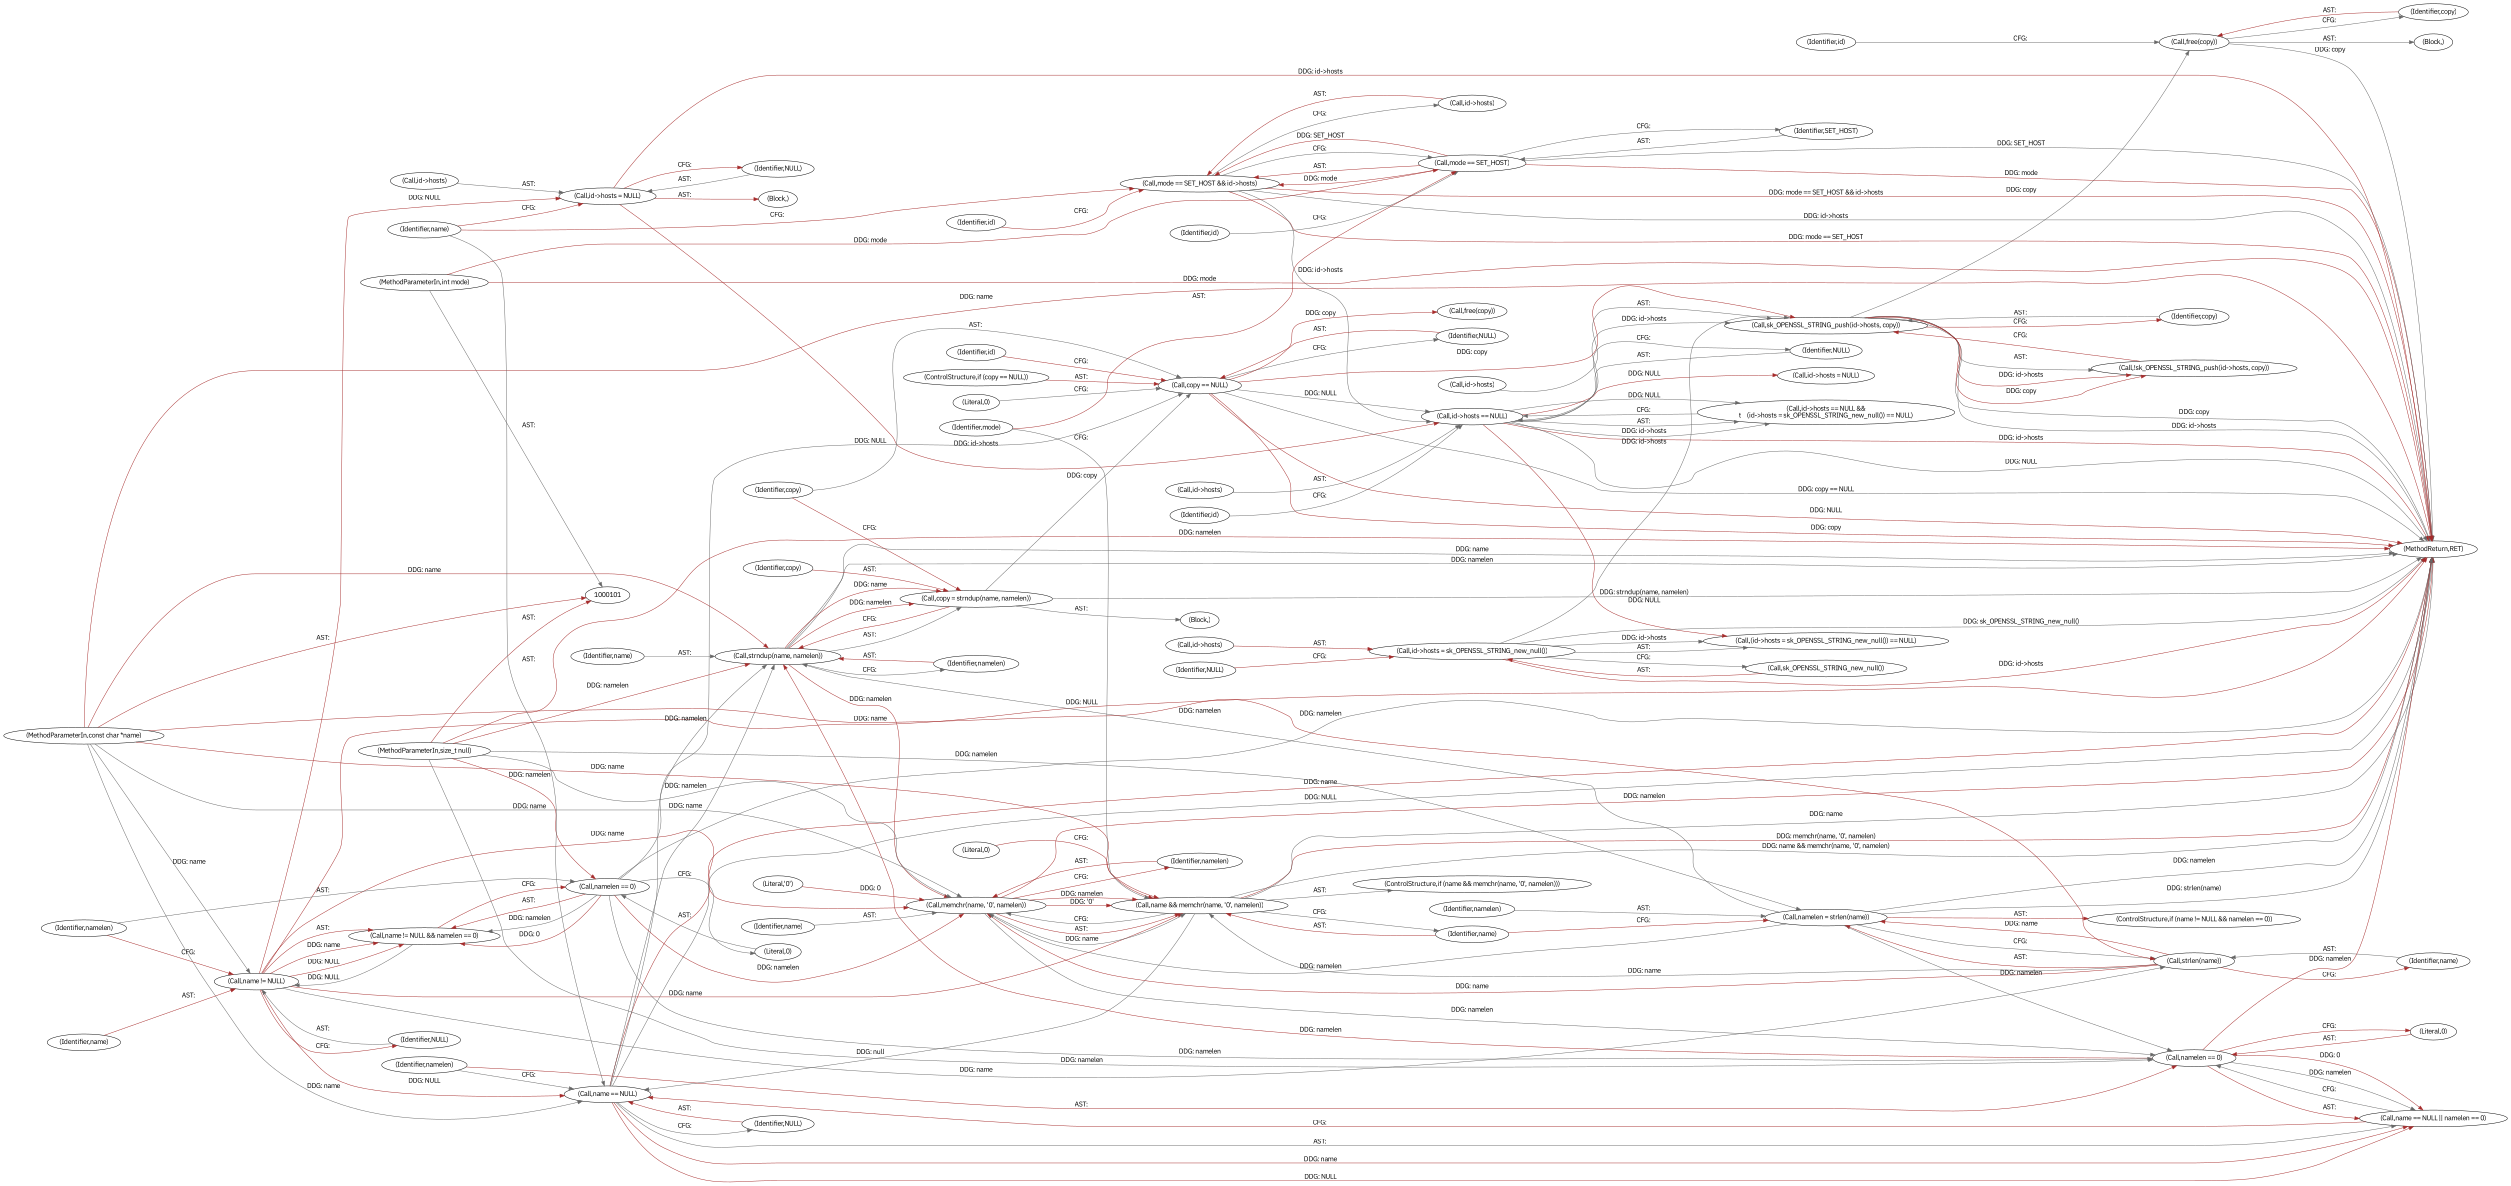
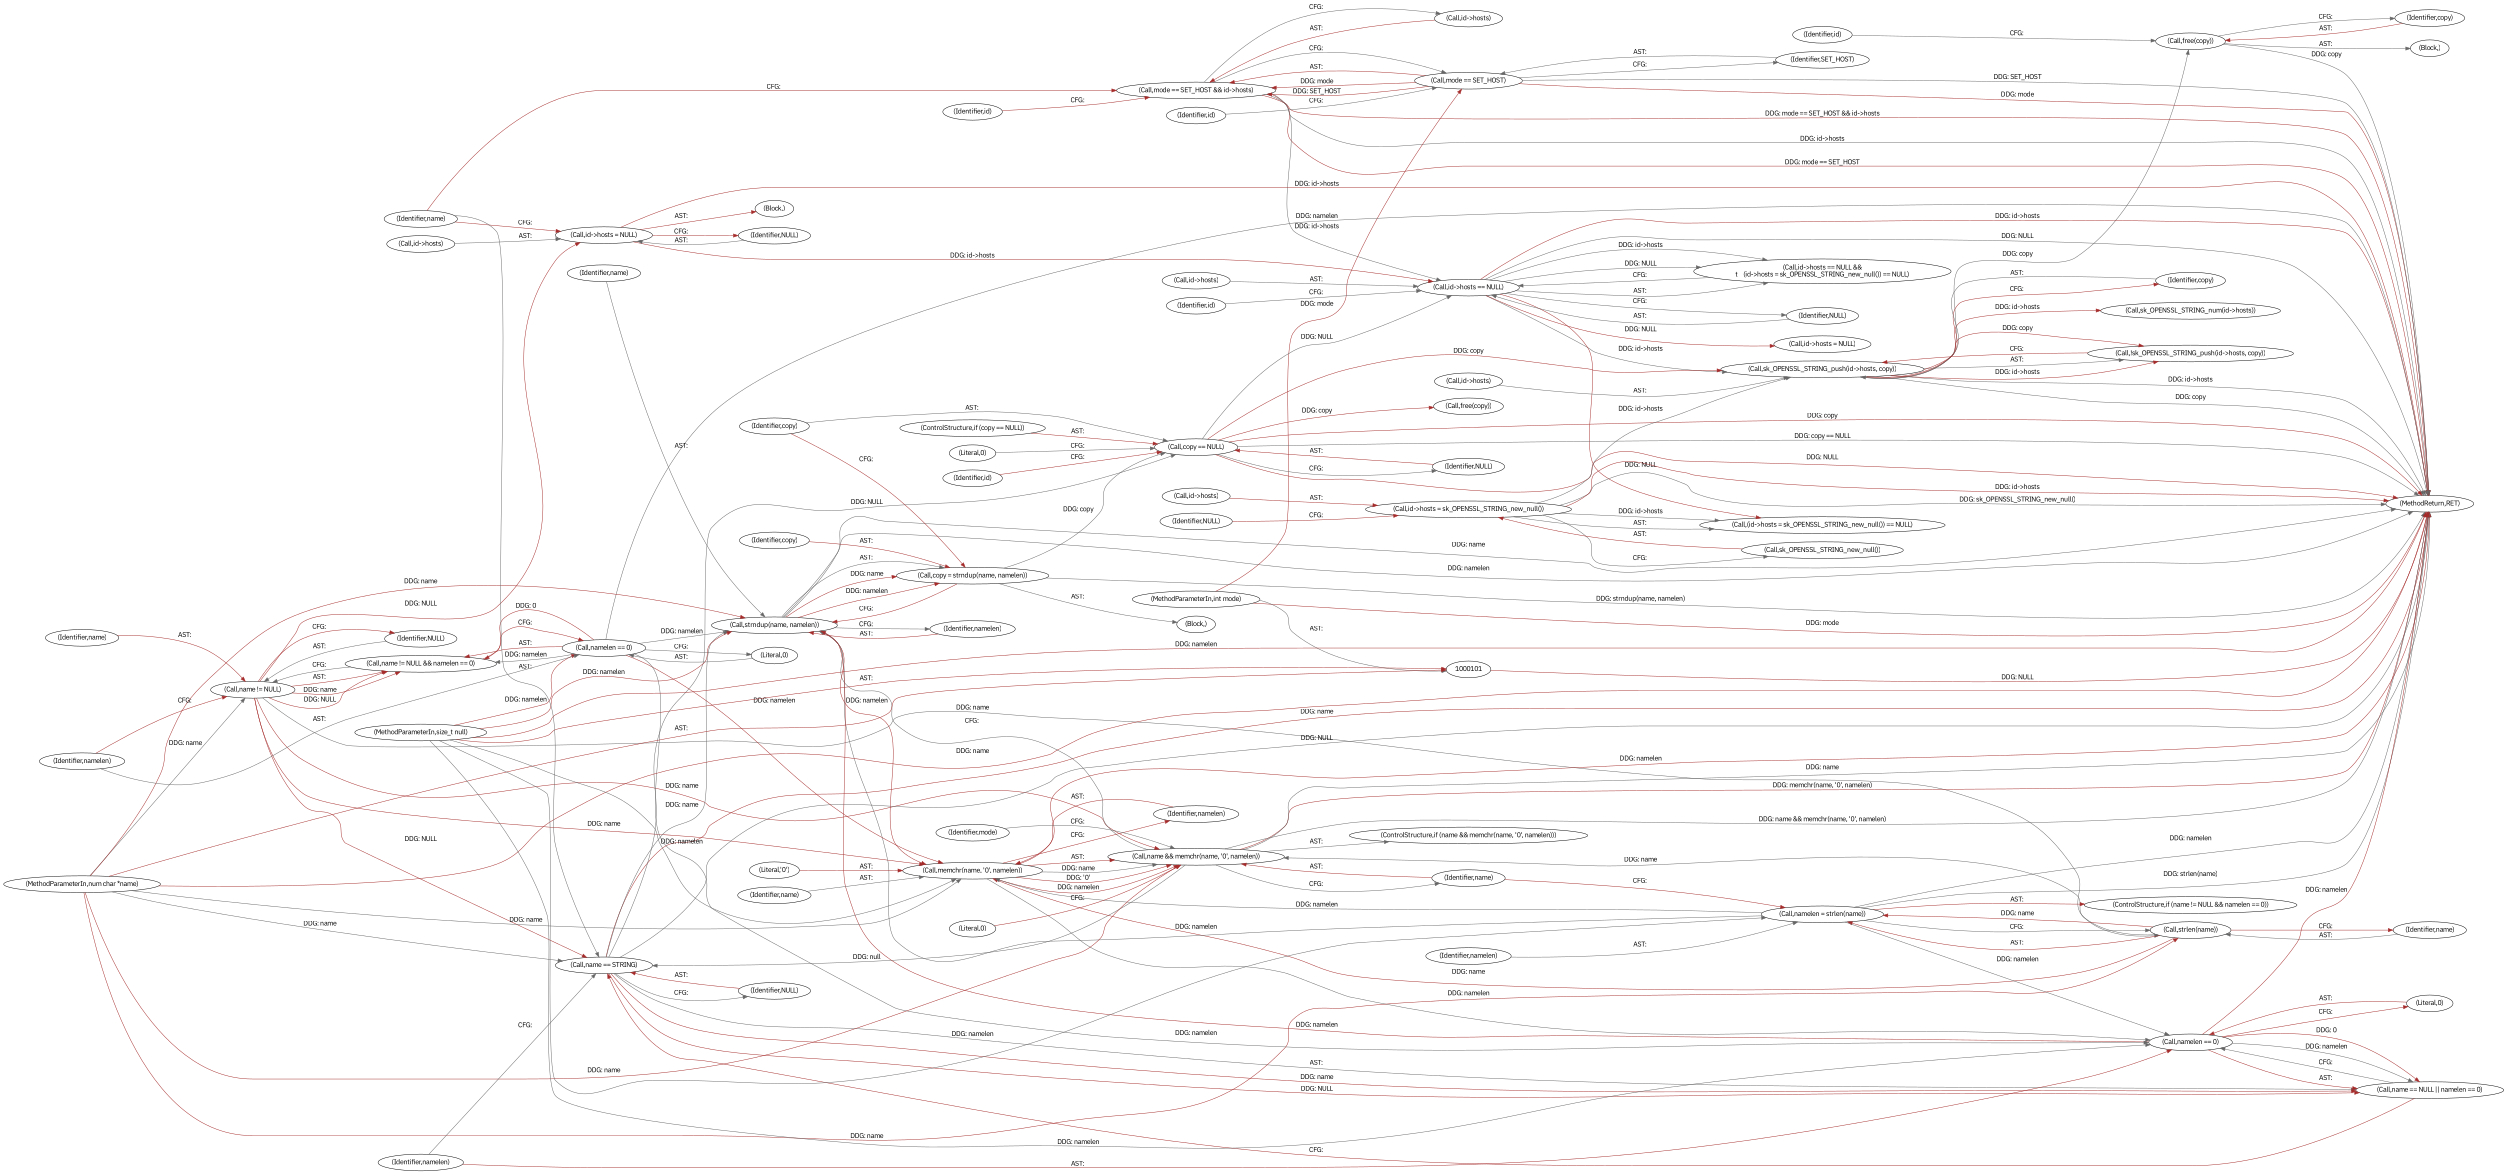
node "(Call,sk_OPENSSL_STRING_num(id->hosts))": added
edge "(Identifier,mode)" -> "(Call,mode == SET_HOST)": removed, label "AST:"
edge "(Call,name != NULL)" -> "(MethodReturn,RET)": now "1000101" -> "(MethodReturn,RET)"
node "(MethodParameterIn,const char *name)": label "(MethodParameterIn,const char *name)" -> "(MethodParameterIn,num char *name)"
edge "(Literal,'0')" -> "(Call,memchr(name, '0', namelen))": label "DDG: 0" -> "AST: "
edge "(Call,name && memchr(name, '0', namelen))" -> "(Call,memchr(name, '0', namelen))": now "(Call,name && memchr(name, '0', namelen))" -> "(Call,strndup(name, namelen))"
edge "(Call,name != NULL && namelen == 0)" -> "(Call,name != NULL)": label "DDG: NULL" -> "CFG: "
node "(Call,name == NULL)": label "(Call,name == NULL)" -> "(Call,name == STRING)"
